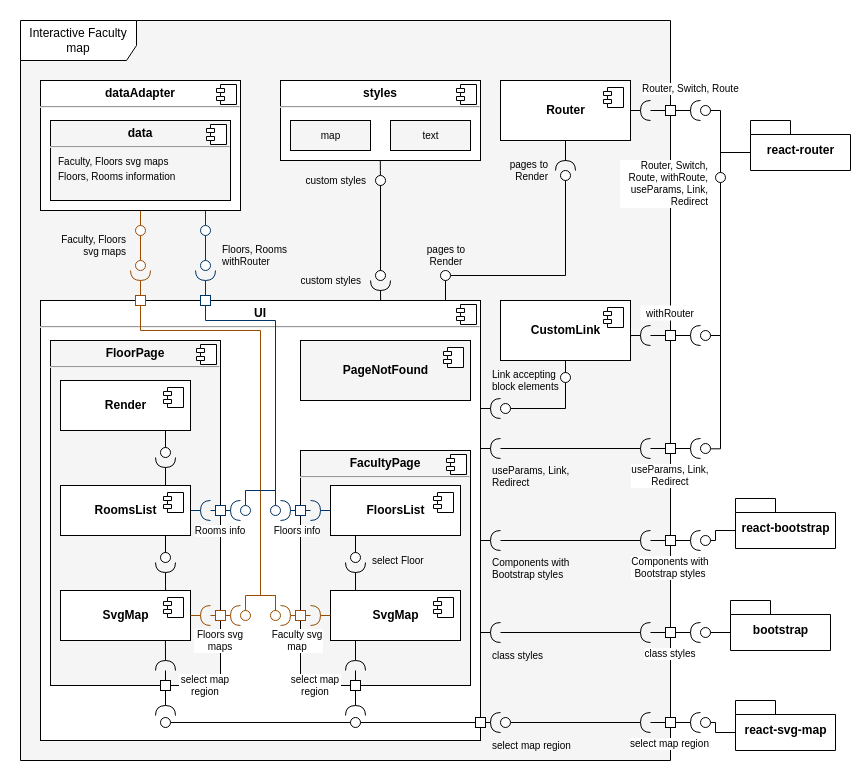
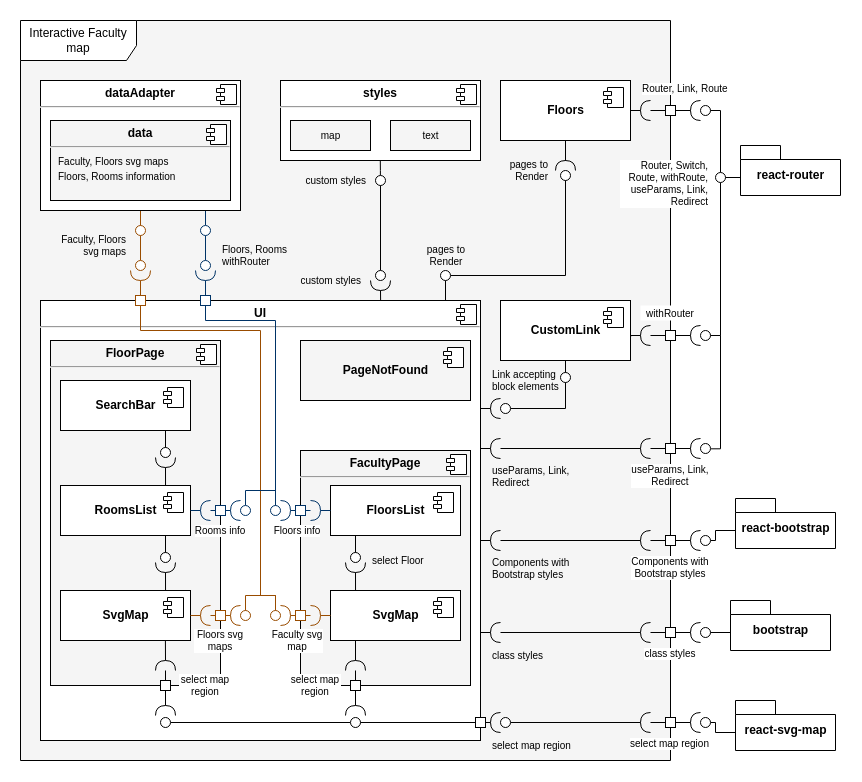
node "Router, Switch, Route": label "Router, Switch, Route" -> "Router, Link, Route"
node "Router": label "Router" -> "Floors"
node "react-router": moved (801, 146) -> (791, 171)
node "Render": label "Render" -> "SearchBar"
